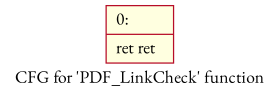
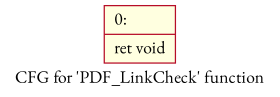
node "0:": text "ret ret" -> "ret void"
